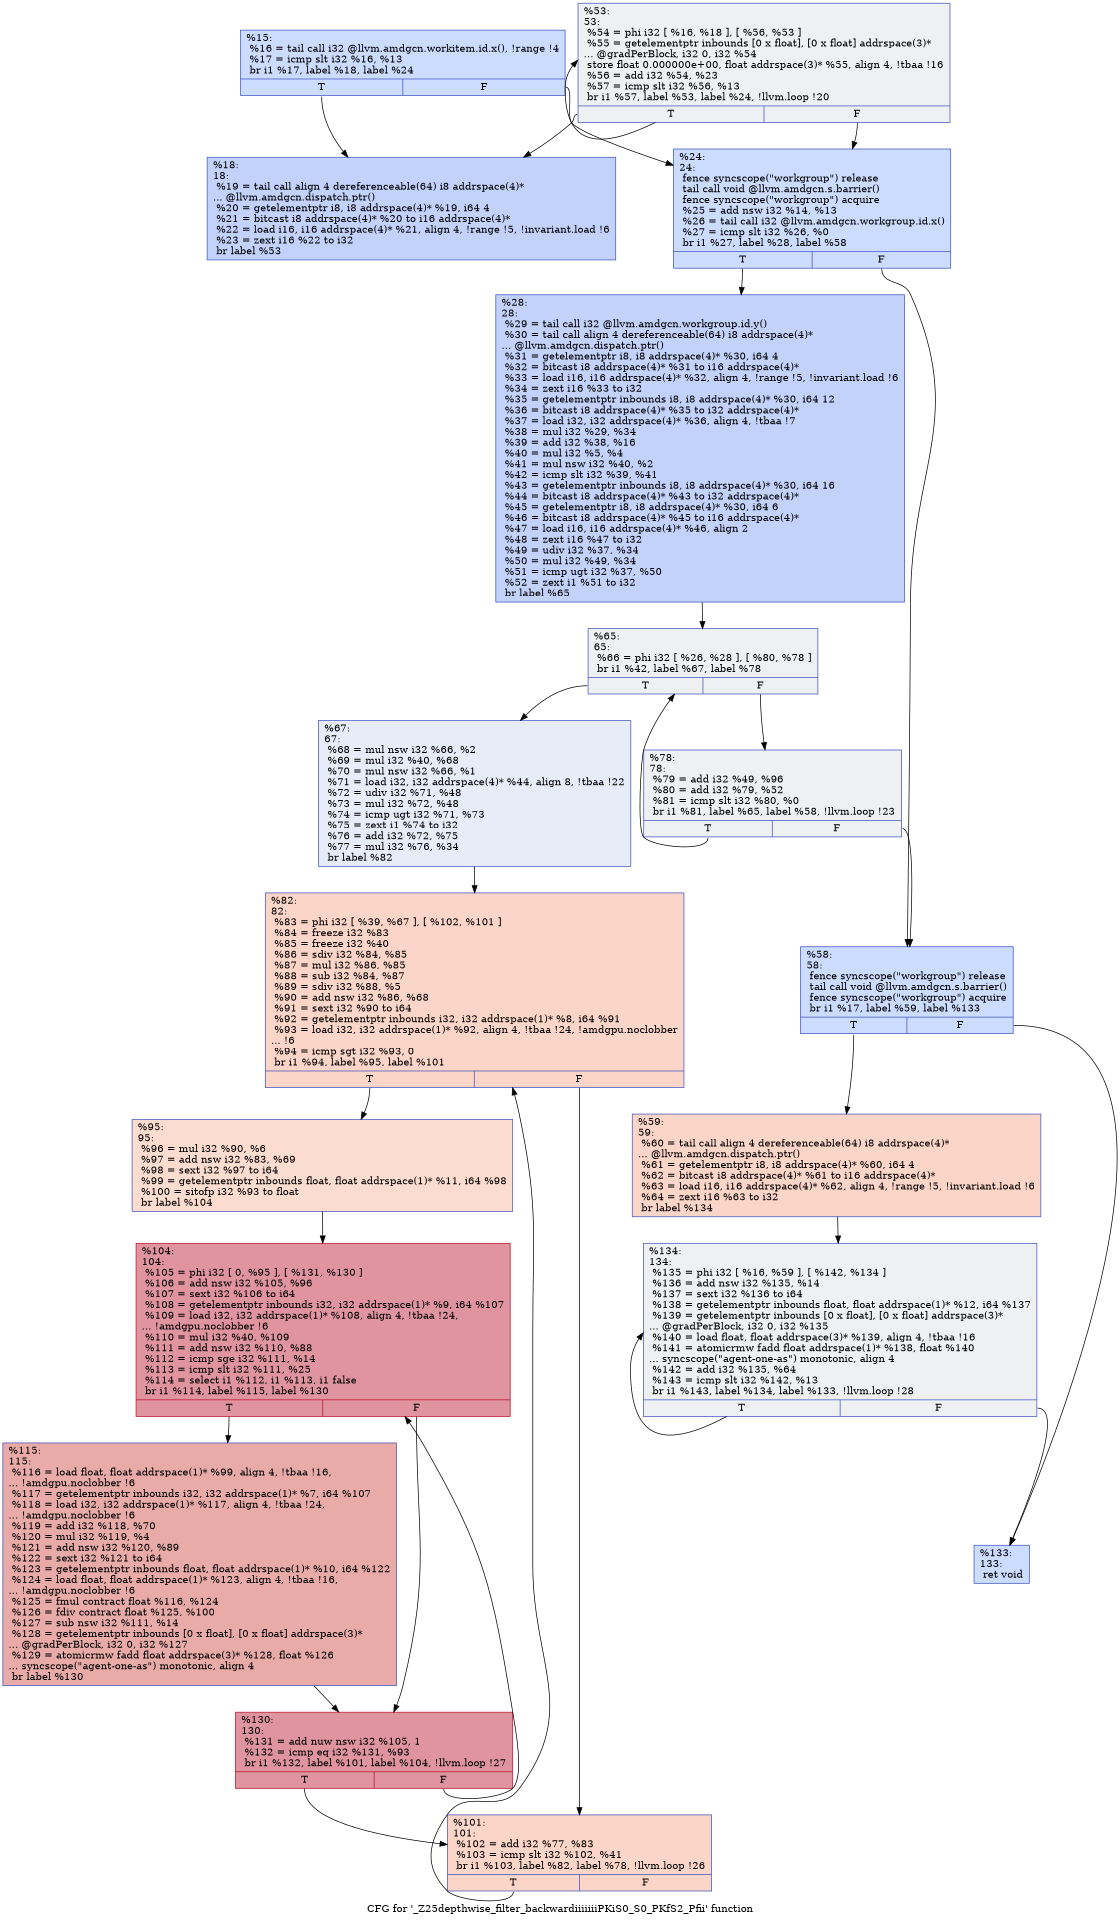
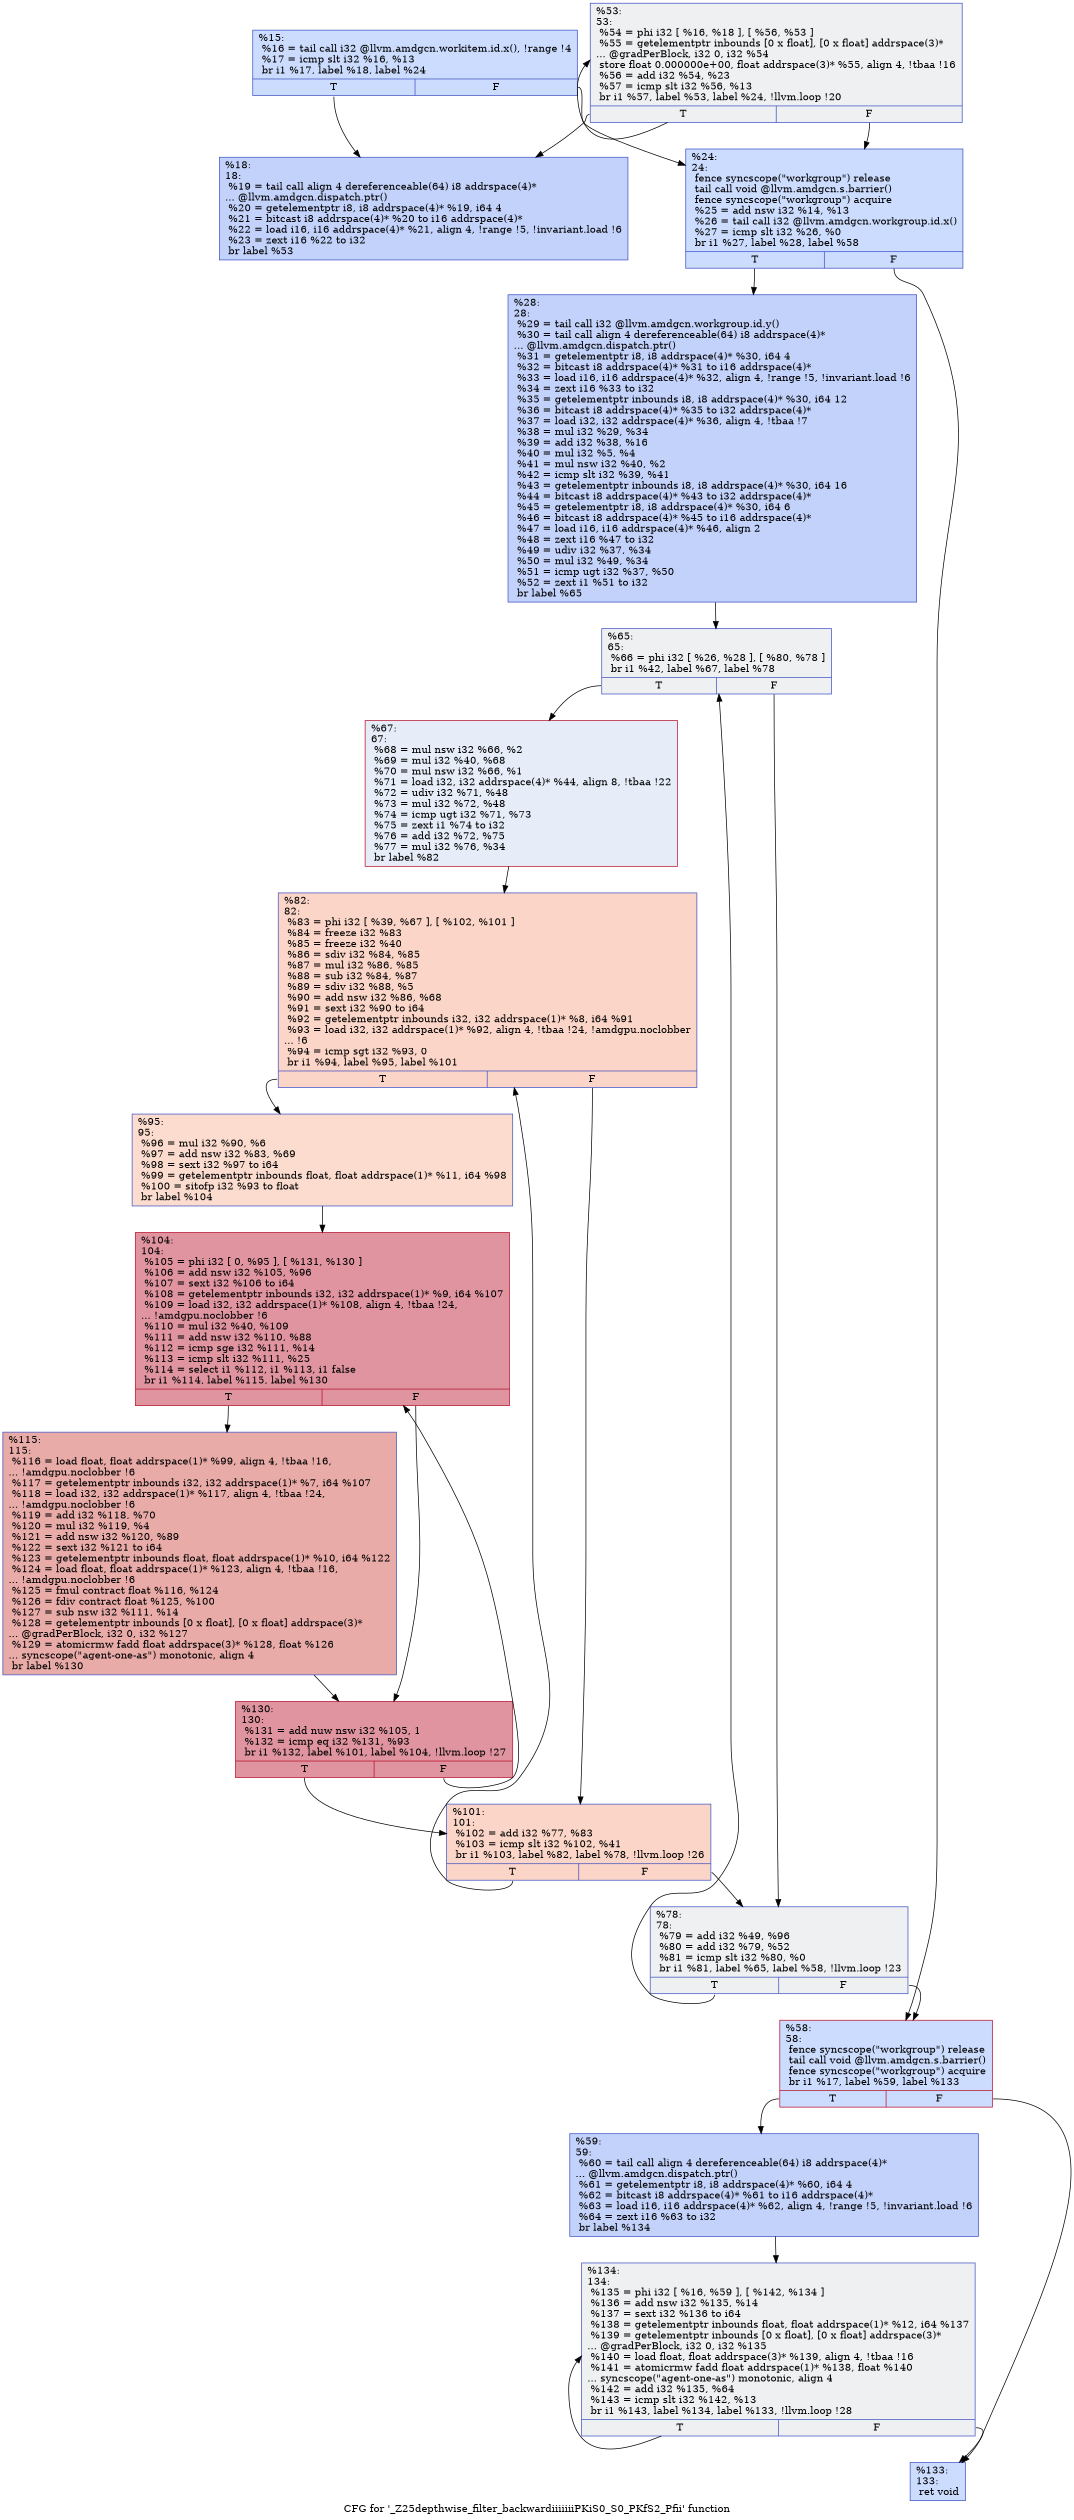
node "%67:": color #3d50c3ff -> #b70d28ff
node "%58:": color #3d50c3ff -> #b70d28ff
node "%59:": fillcolor #f5a08170 -> #779af770
edge "%101:" -> "%78:": added
